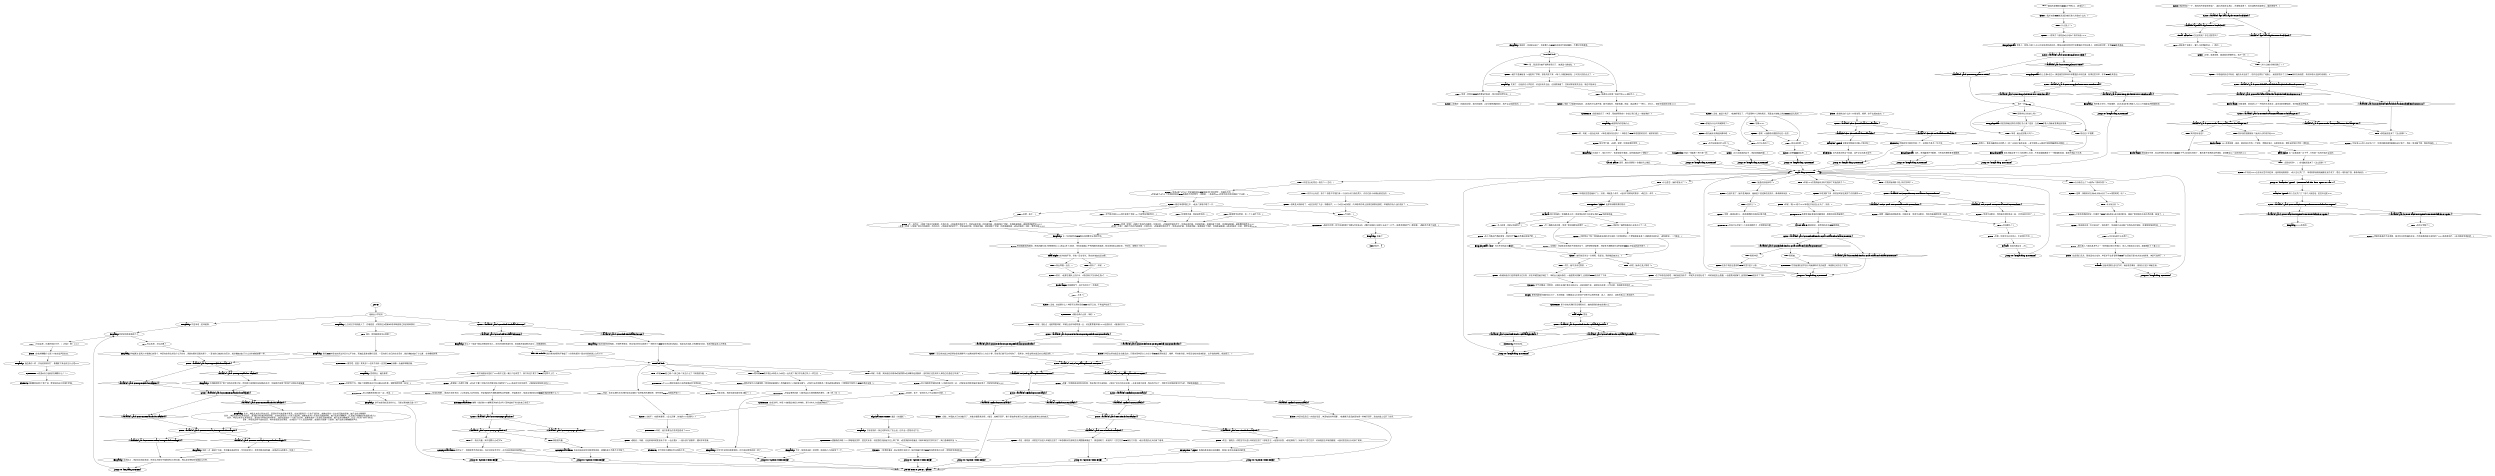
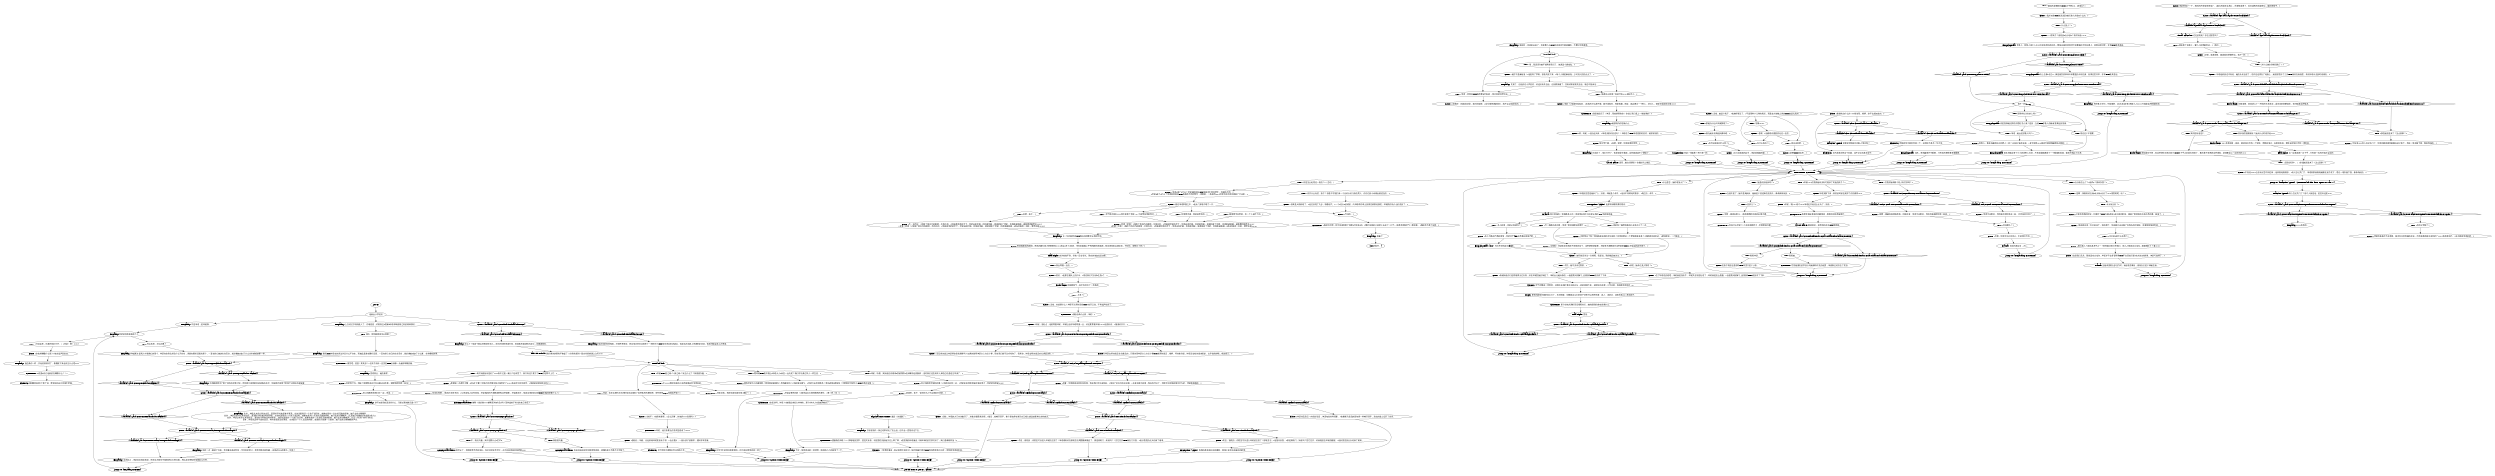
edge "Reaction Speed: 就像诺伊德提过的私人电台吗？" -> "Rhetoric: 他不愿意去想这个问题。这不仅仅又是在吹牛。": now "Cuno: “鼻烟电台什么的……相信我，猪猡，你不会想知道的。”" -> "Rhetoric: 他不愿意去想这个问题。这不仅仅又是在吹牛。"
node "Regarding Cunoesse": label "Regarding Cunoesse" -> "Instrument Cunoesse"
node "You: “明白了，坤诺。”": removed
node "Authority: 害怕真相。": removed
edge "Cunoesse: “你还好吗，坤诺？”她看起来忧心忡忡的，那个*坤大人*把她弄糊涂了。" -> "Cuno: “当然不！”他突然爆笑。“怎么回事，你他妈……智障吗？”": now "Cunoesse: “你还好吗，坤诺？”她看起来忧心忡忡的，那个*坤大人*把她弄糊涂了。" -> "Empathy: 不对，他觉得这是一种恭维。随后他小小的痉挛了一下。"
